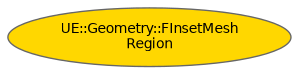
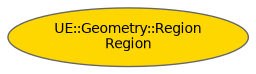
node "UE::Geometry::FInsetMesh Region": label "UE::Geometry::FInsetMesh Region" -> "UE::Geometry::Region Region"
